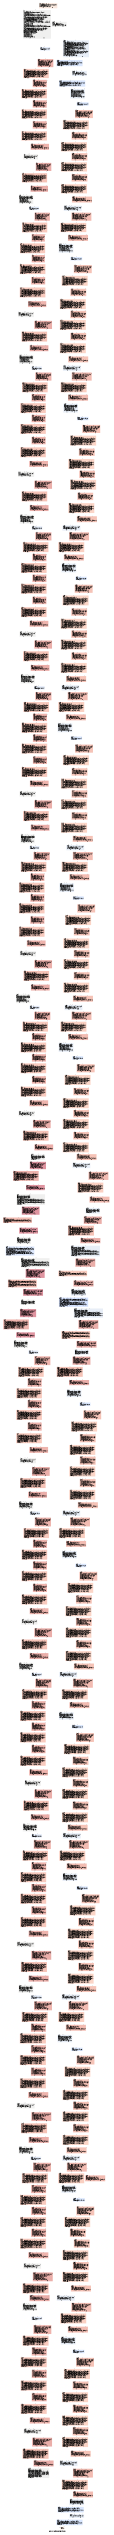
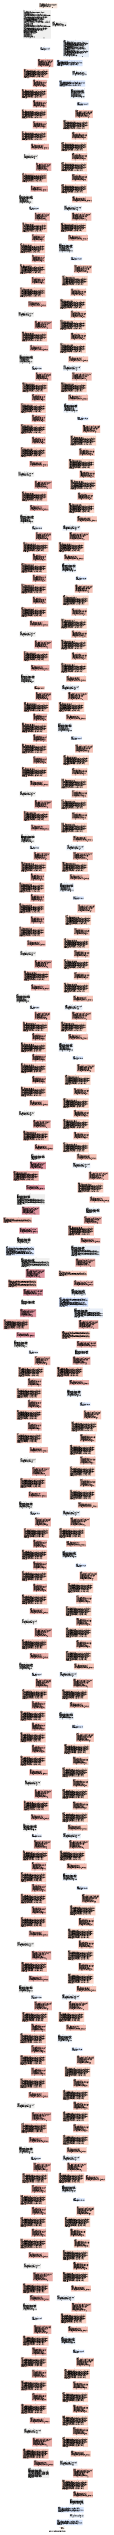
node "%329:": fillcolor #c1d4f470 -> #e1675170
